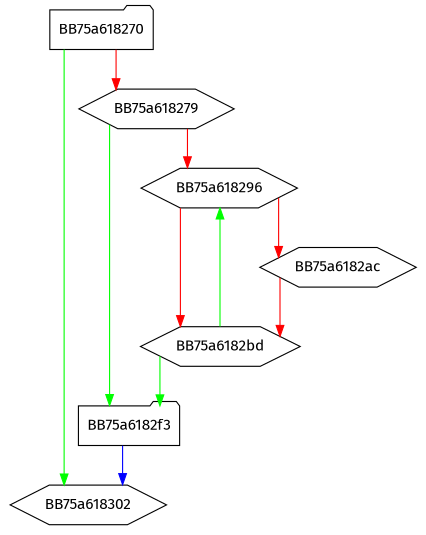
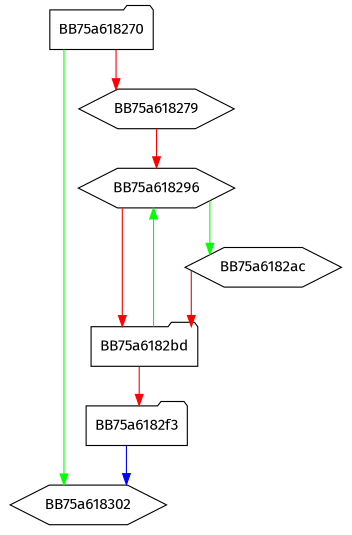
edge "BB75a618296" -> "BB75a6182ac": color red -> green
edge "BB75a618279" -> "BB75a6182f3": removed
node "BB75a6182bd": shape hexagon -> folder
edge "BB75a6182bd" -> "BB75a6182f3": color green -> red
